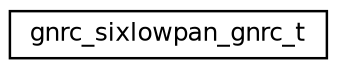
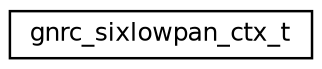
node "gnrc_sixlowpan_gnrc_t": label "gnrc_sixlowpan_gnrc_t" -> "gnrc_sixlowpan_ctx_t"
